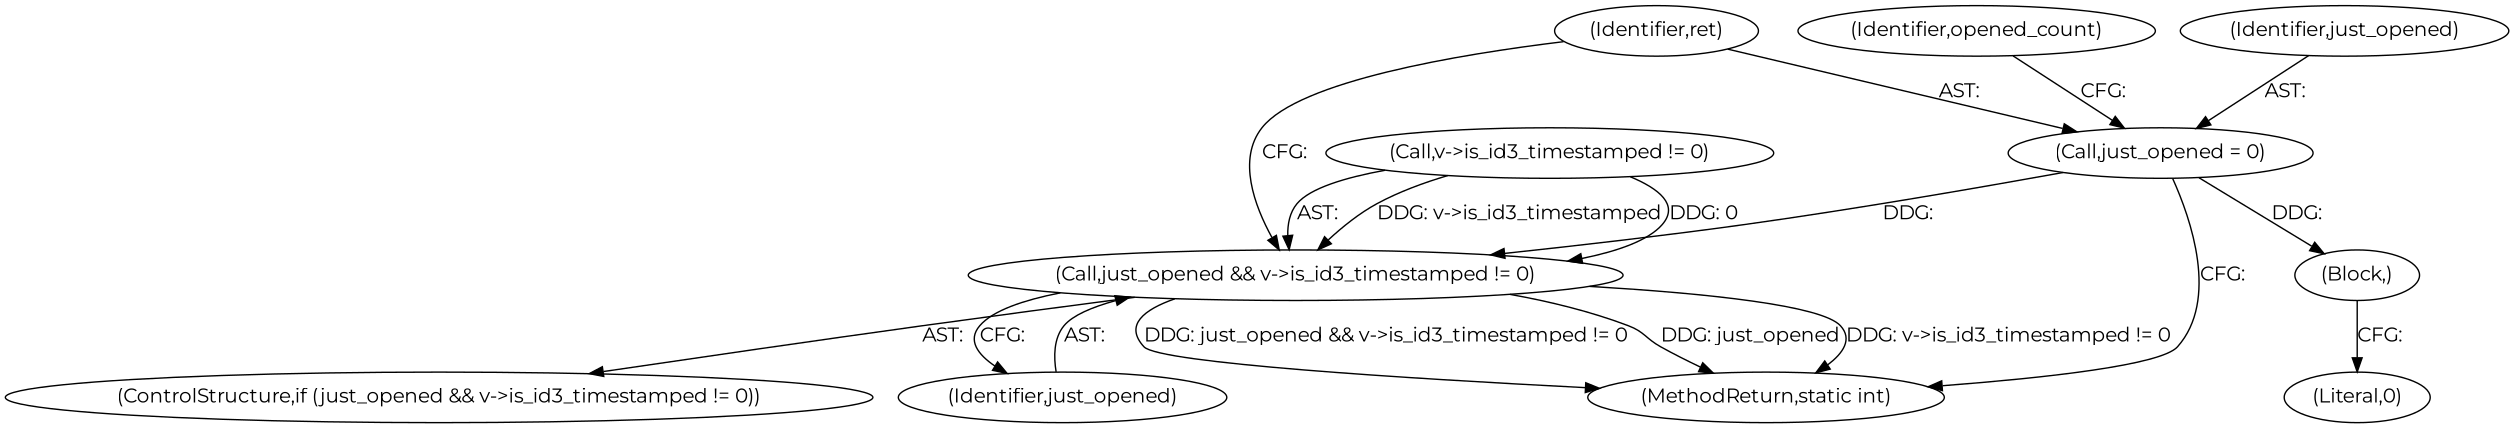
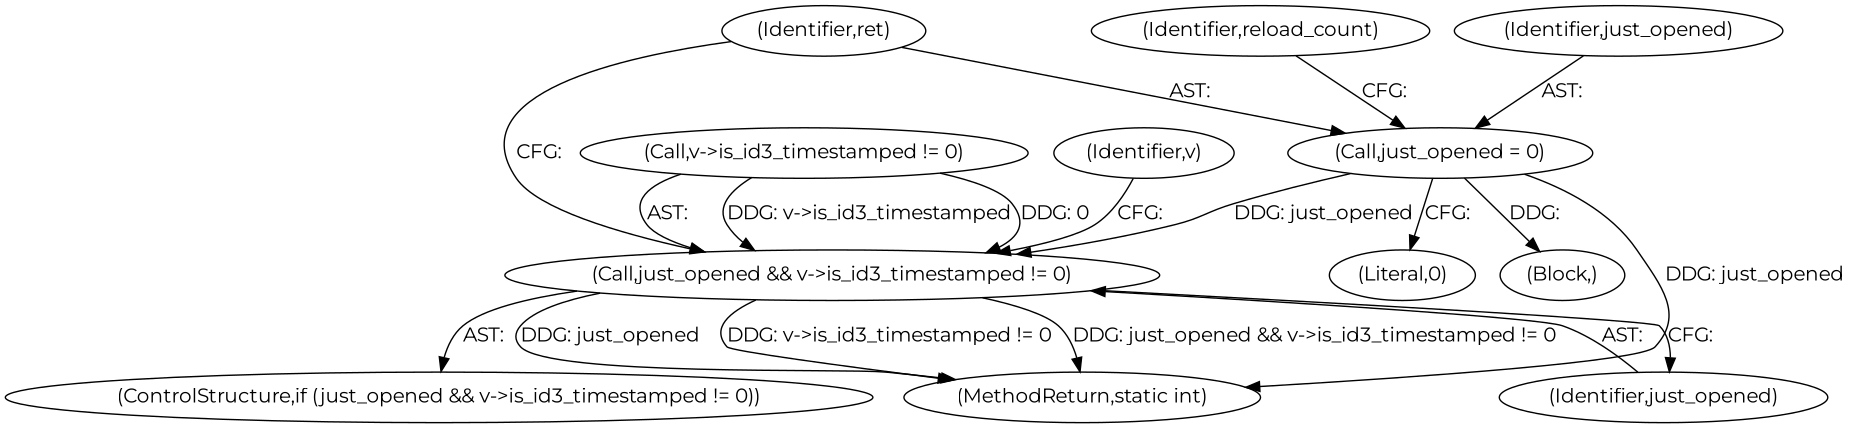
node "(Identifier,opened_count)": label "(Identifier,opened_count)" -> "(Identifier,reload_count)"
node "(Identifier,v)": added
edge "(Call,just_opened = 0)" -> "(Call,just_opened && v->is_id3_timestamped != 0)": label "DDG: " -> "DDG: just_opened"
edge "(Call,just_opened = 0)" -> "(MethodReturn,static int)": label "CFG: " -> "DDG: just_opened"
edge "(Block,)" -> "(Literal,0)": now "(Call,just_opened = 0)" -> "(Literal,0)"
